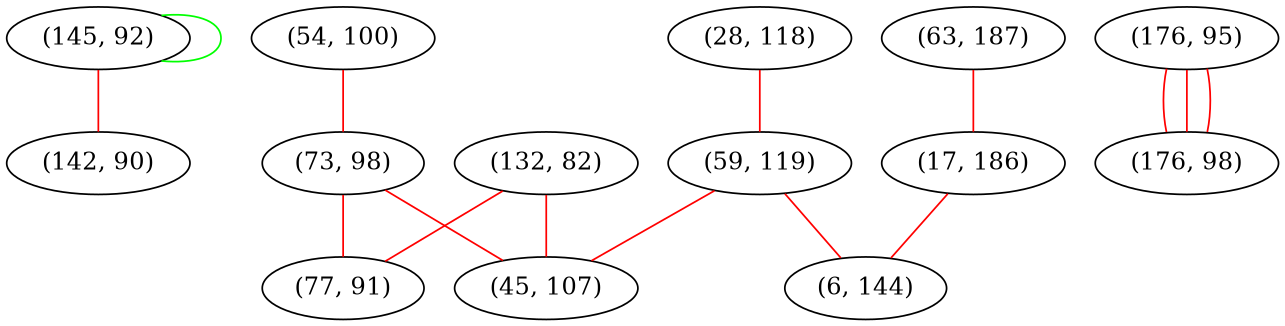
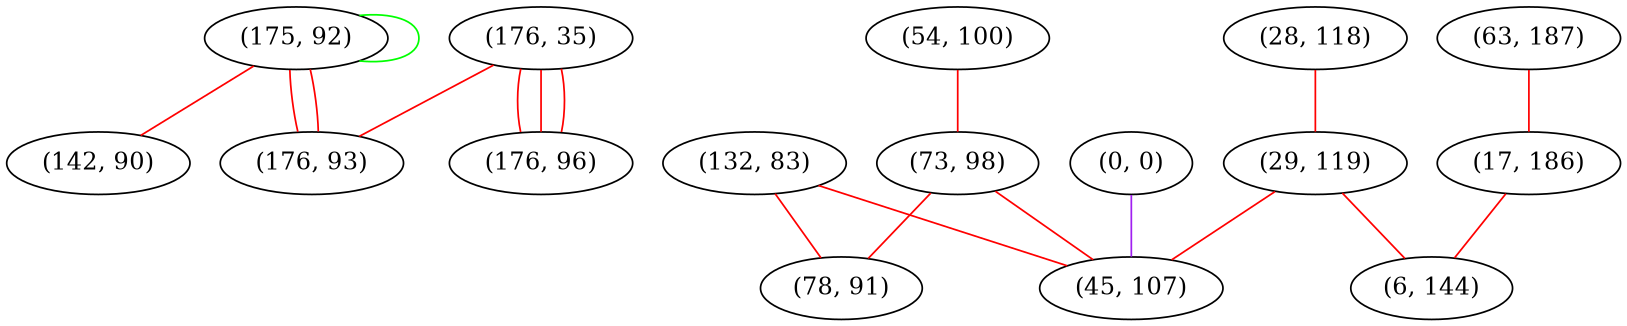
node "(145, 92)": label "(145, 92)" -> "(175, 92)"
node "(176, 95)": label "(176, 95)" -> "(176, 35)"
node "(176, 93)": added
node "(132, 82)": label "(132, 82)" -> "(132, 83)"
node "(59, 119)": label "(59, 119)" -> "(29, 119)"
node "(0, 0)": added
node "(176, 98)": label "(176, 98)" -> "(176, 96)"
node "(77, 91)": label "(77, 91)" -> "(78, 91)"
